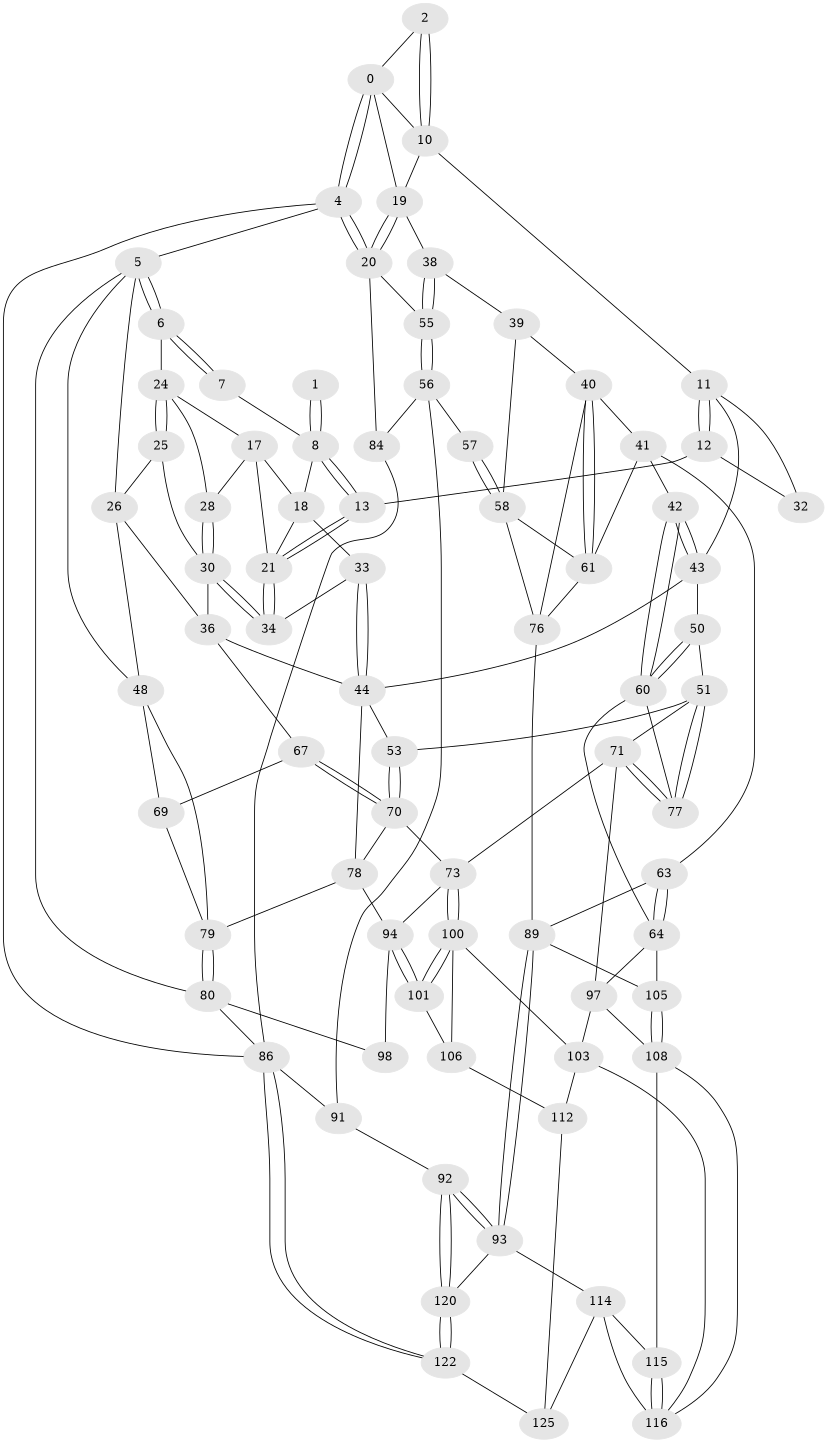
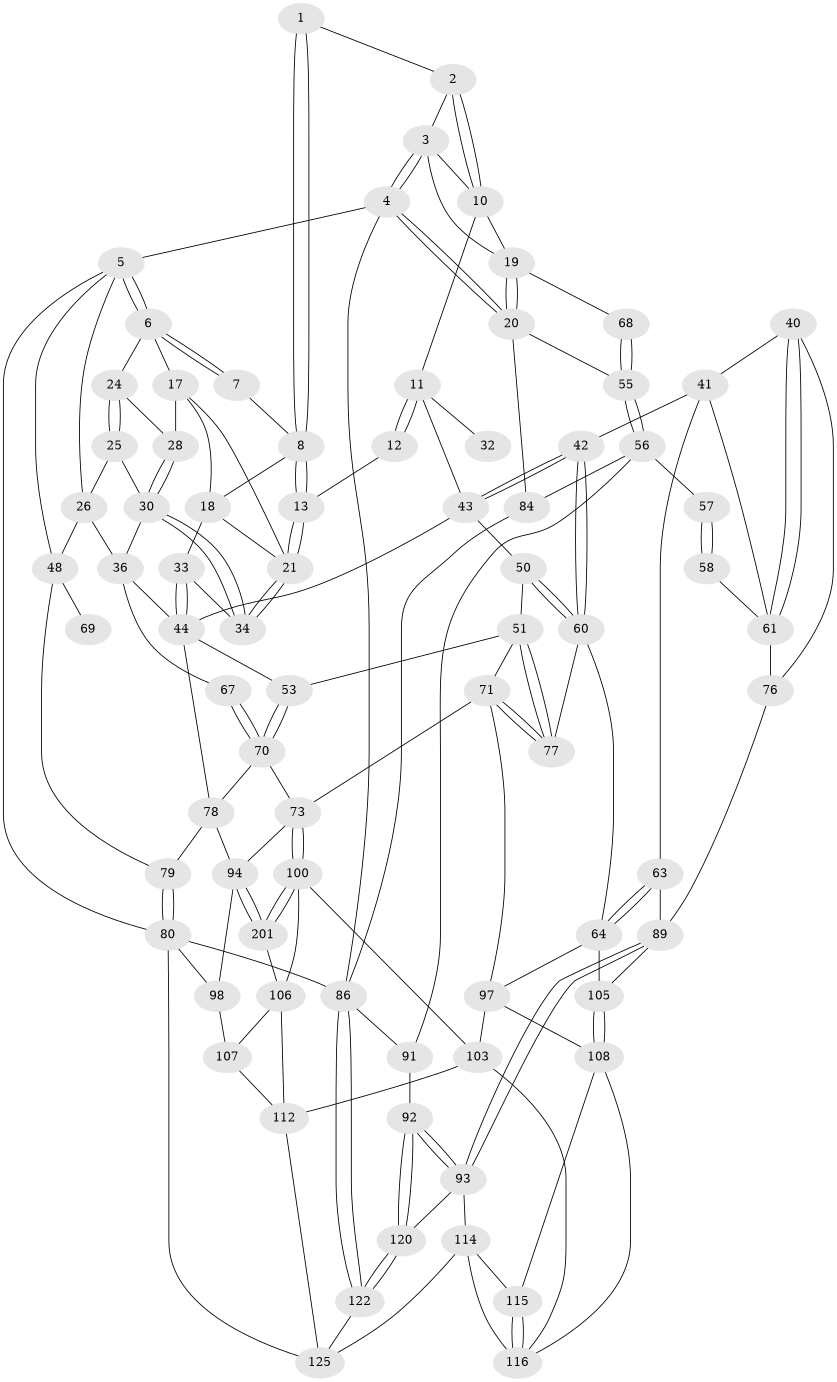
edge "1" -- "2": added
node "0": label "0" -> "3"
node "38": label "38" -> "68"
node "39": removed
edge "24" -- "17": now "6" -- "17"
edge "12" -- "32": removed
edge "58" -- "76": removed
edge "67" -- "69": removed
edge "69" -- "79": removed
node "101": label "101" -> "201"
node "107": added
edge "80" -- "125": added
